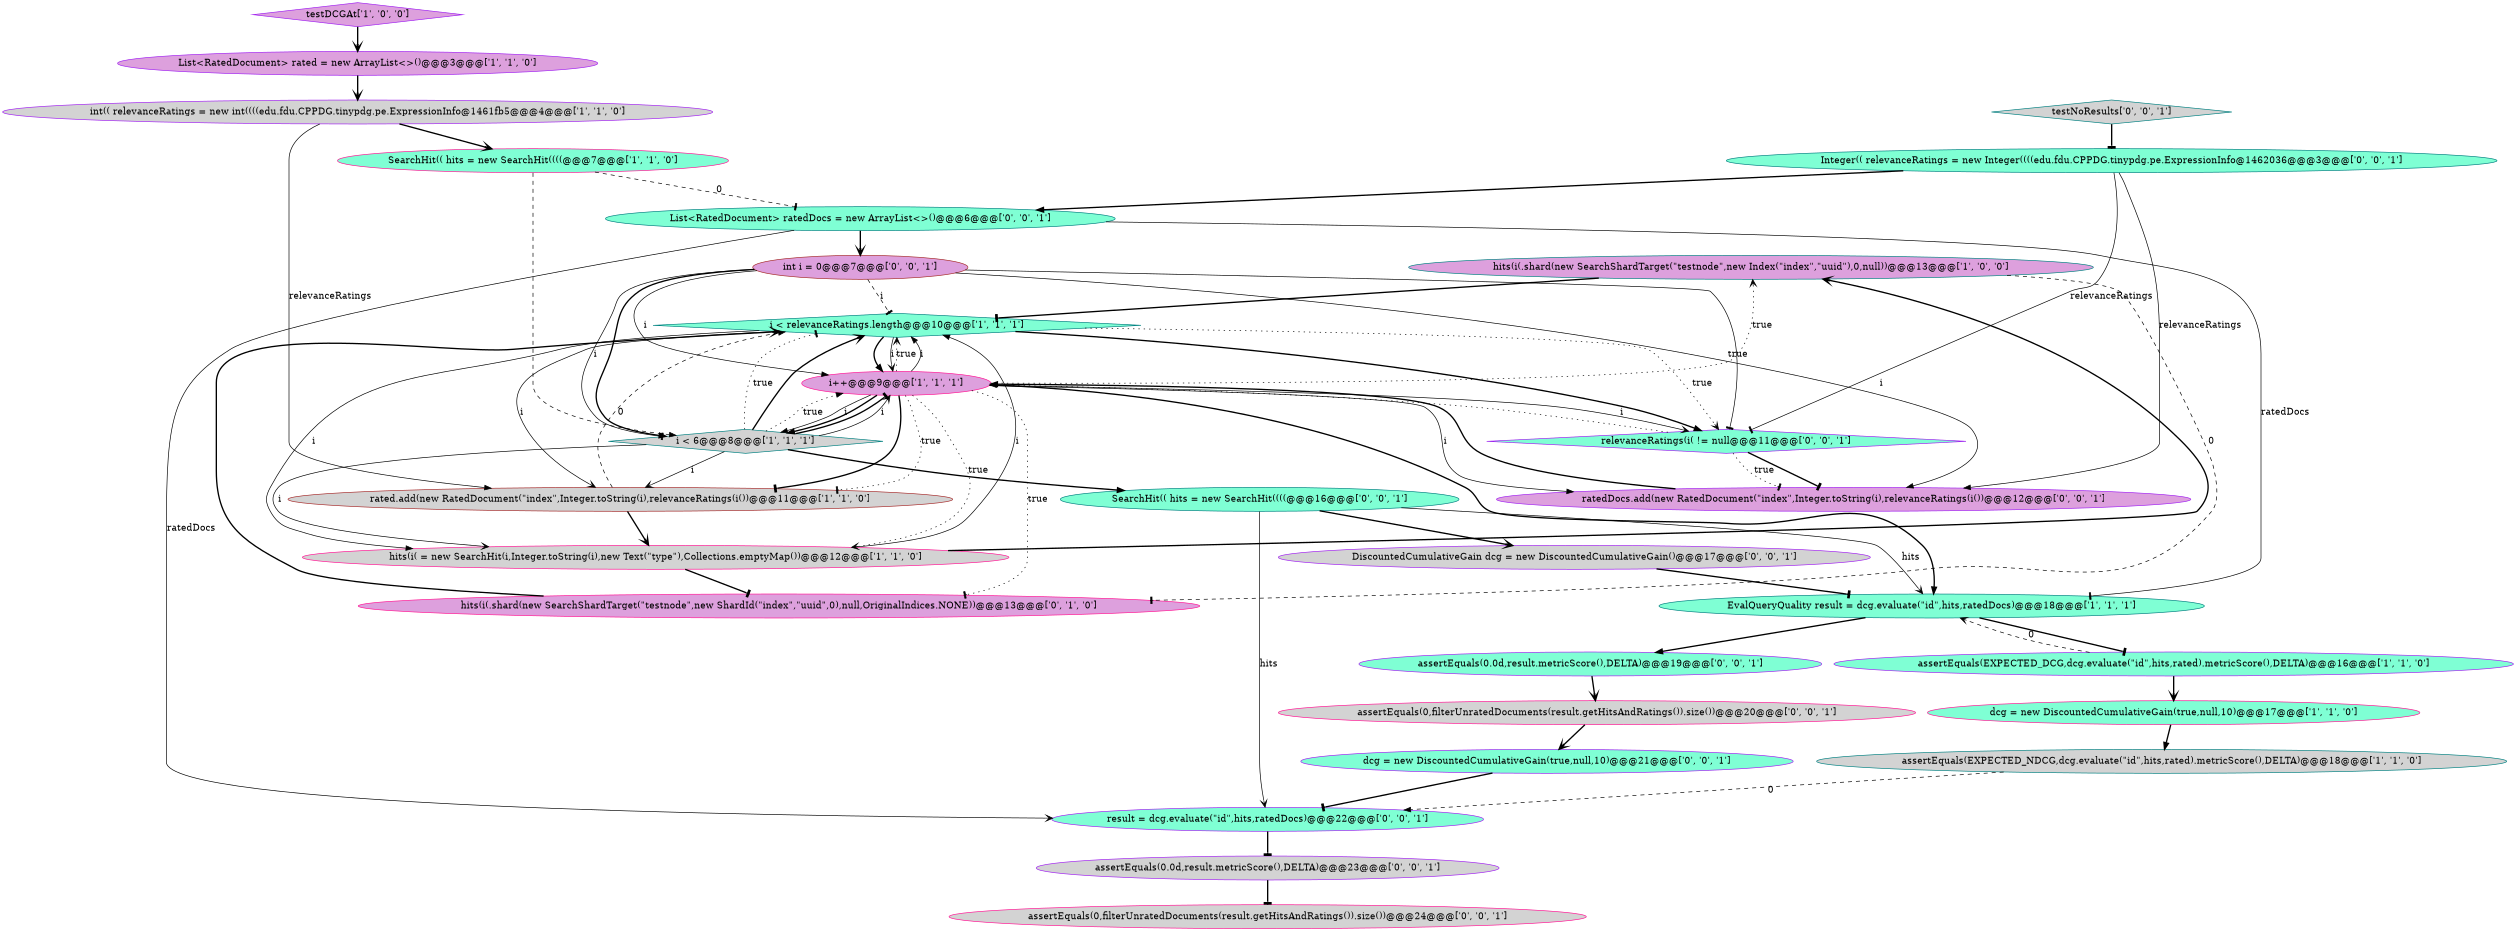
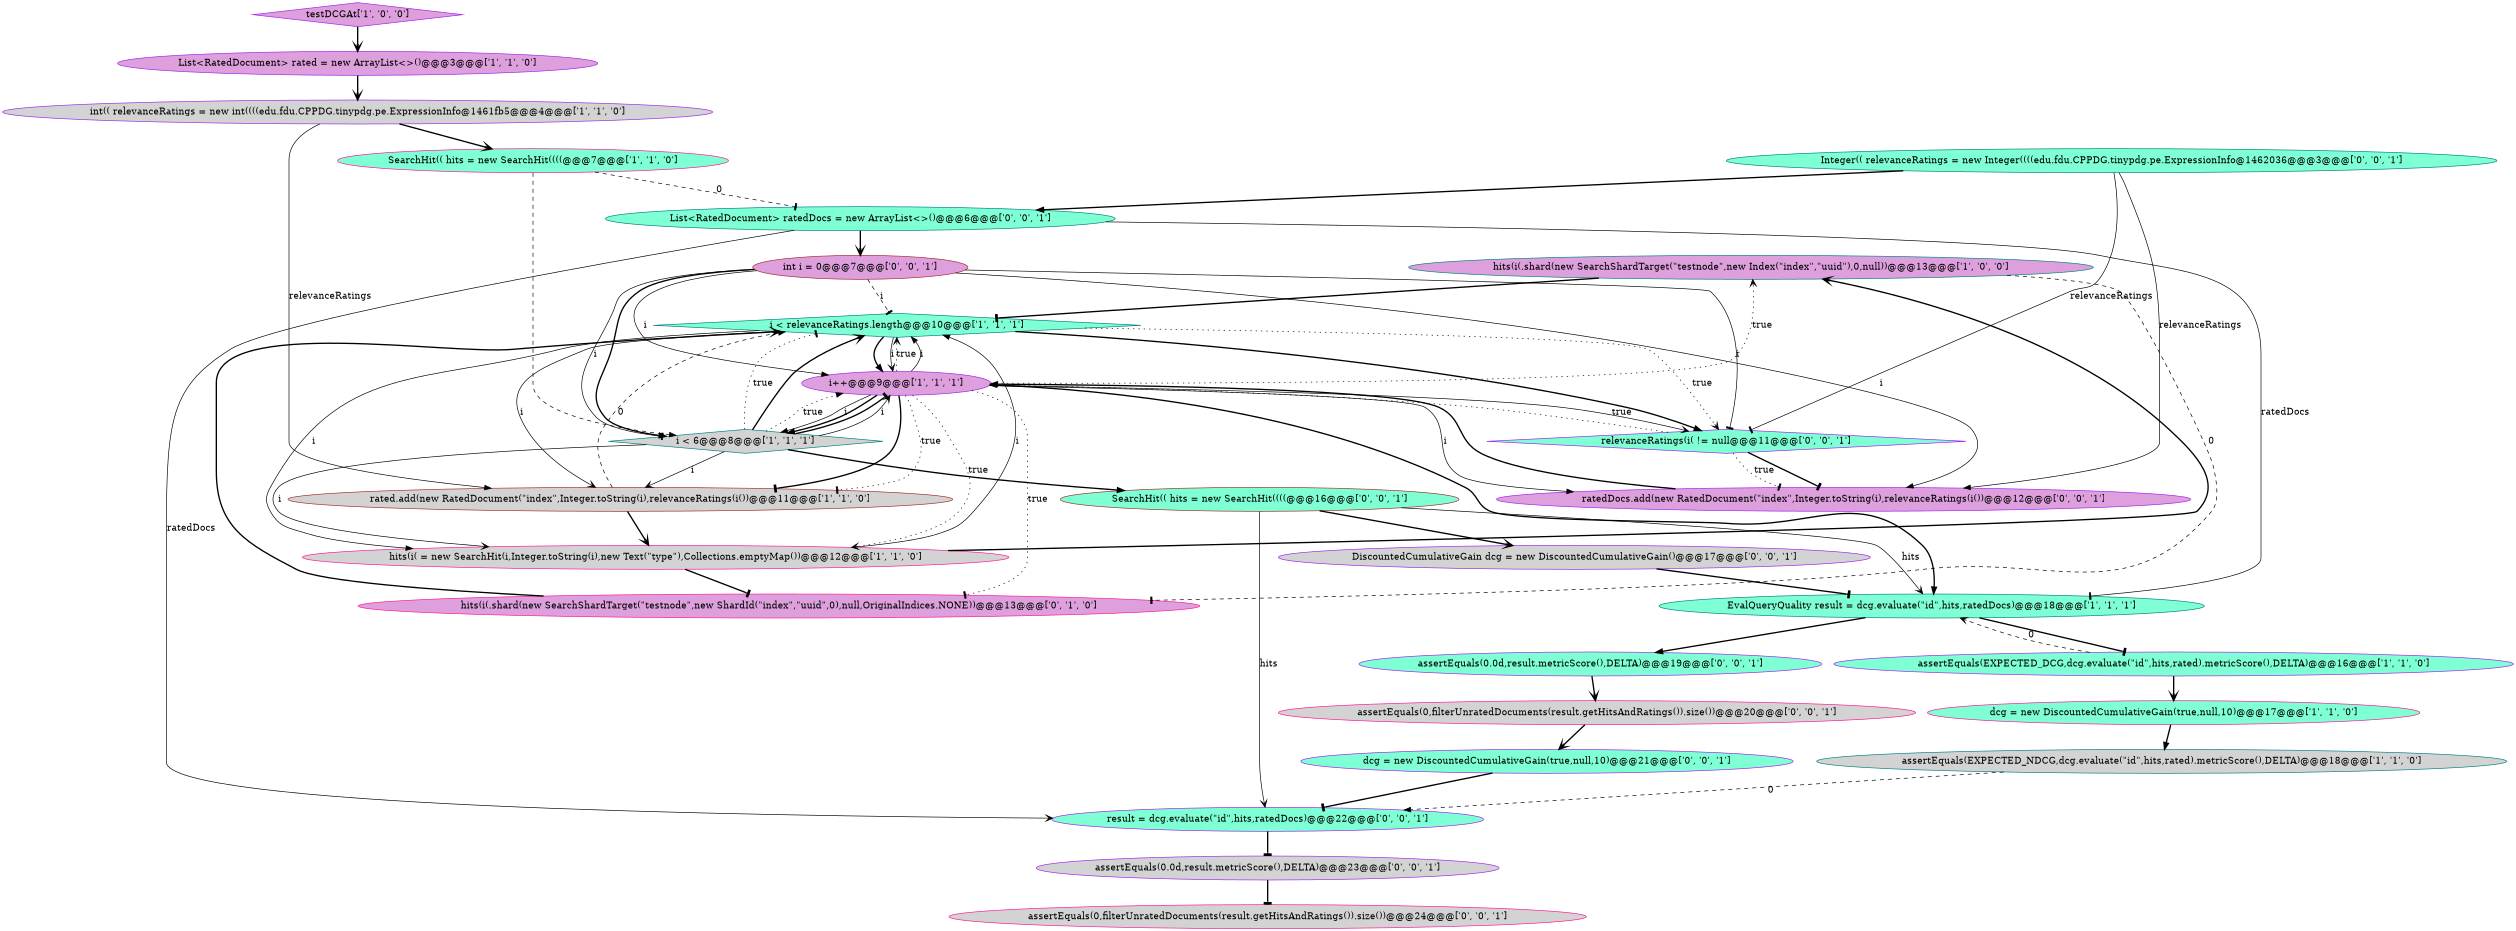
node "testNoResults['0', '0', '1']": removed
edge "int i = 0@@@7@@@['0', '0', '1']" -> "relevanceRatings(i( != null@@@11@@@['0', '0', '1']": label "true" -> "i"
node "i++@@@9@@@['1', '1', '1']": color deeppink -> purple
edge "i++@@@9@@@['1', '1', '1']" -> "relevanceRatings(i( != null@@@11@@@['0', '0', '1']": label "i" -> "true"
node "SearchHit(( hits = new SearchHit((((@@@16@@@['0', '0', '1']": color teal -> brown
